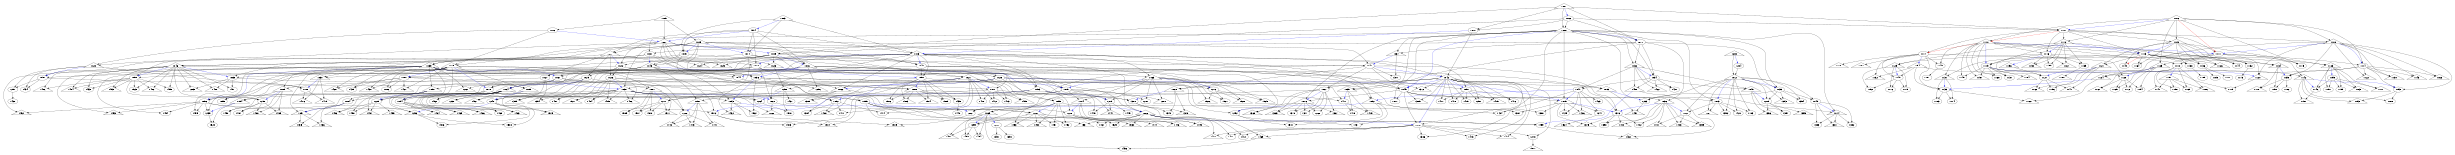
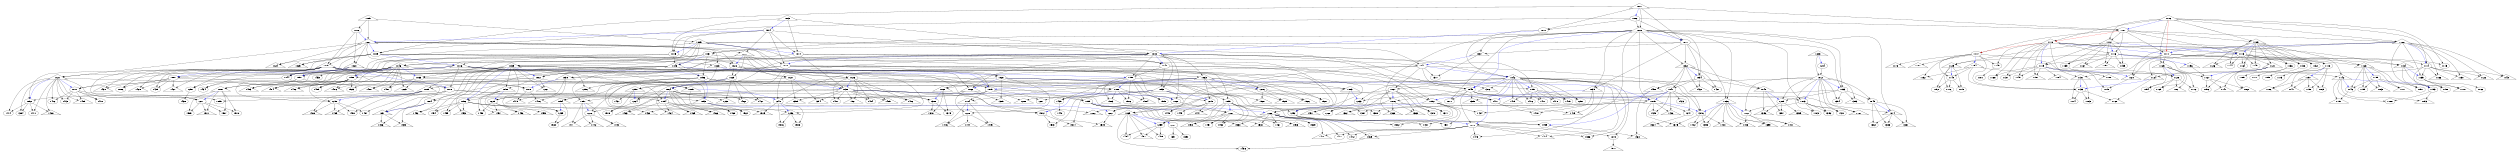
edge "1113" -> "1149": color red -> black
edge "1058" -> "1433": removed
node "1502": added
